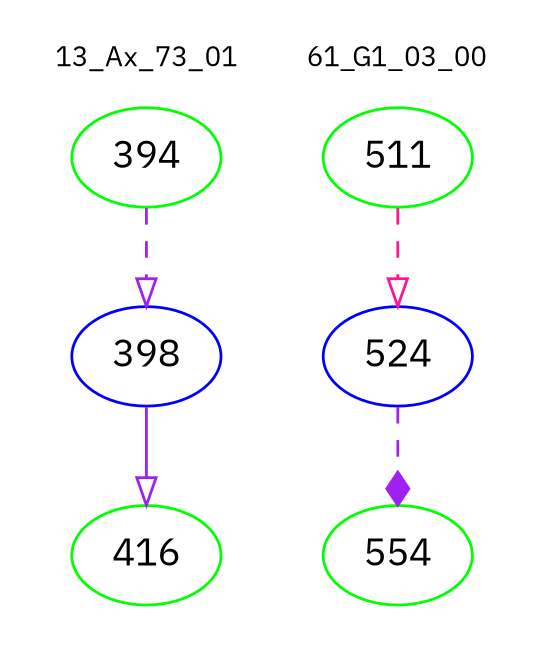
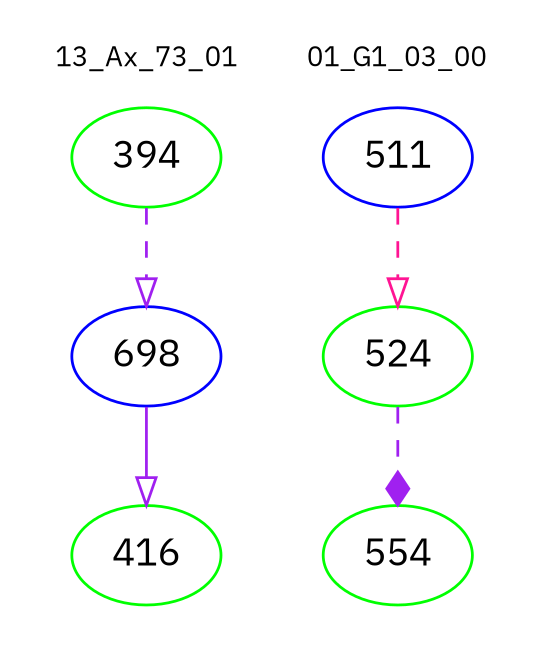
cluster "61_G1_03_00": label "61_G1_03_00" -> "01_G1_03_00"
node "511": color green -> blue
node "398": label "398" -> "698"
node "524": color blue -> green
